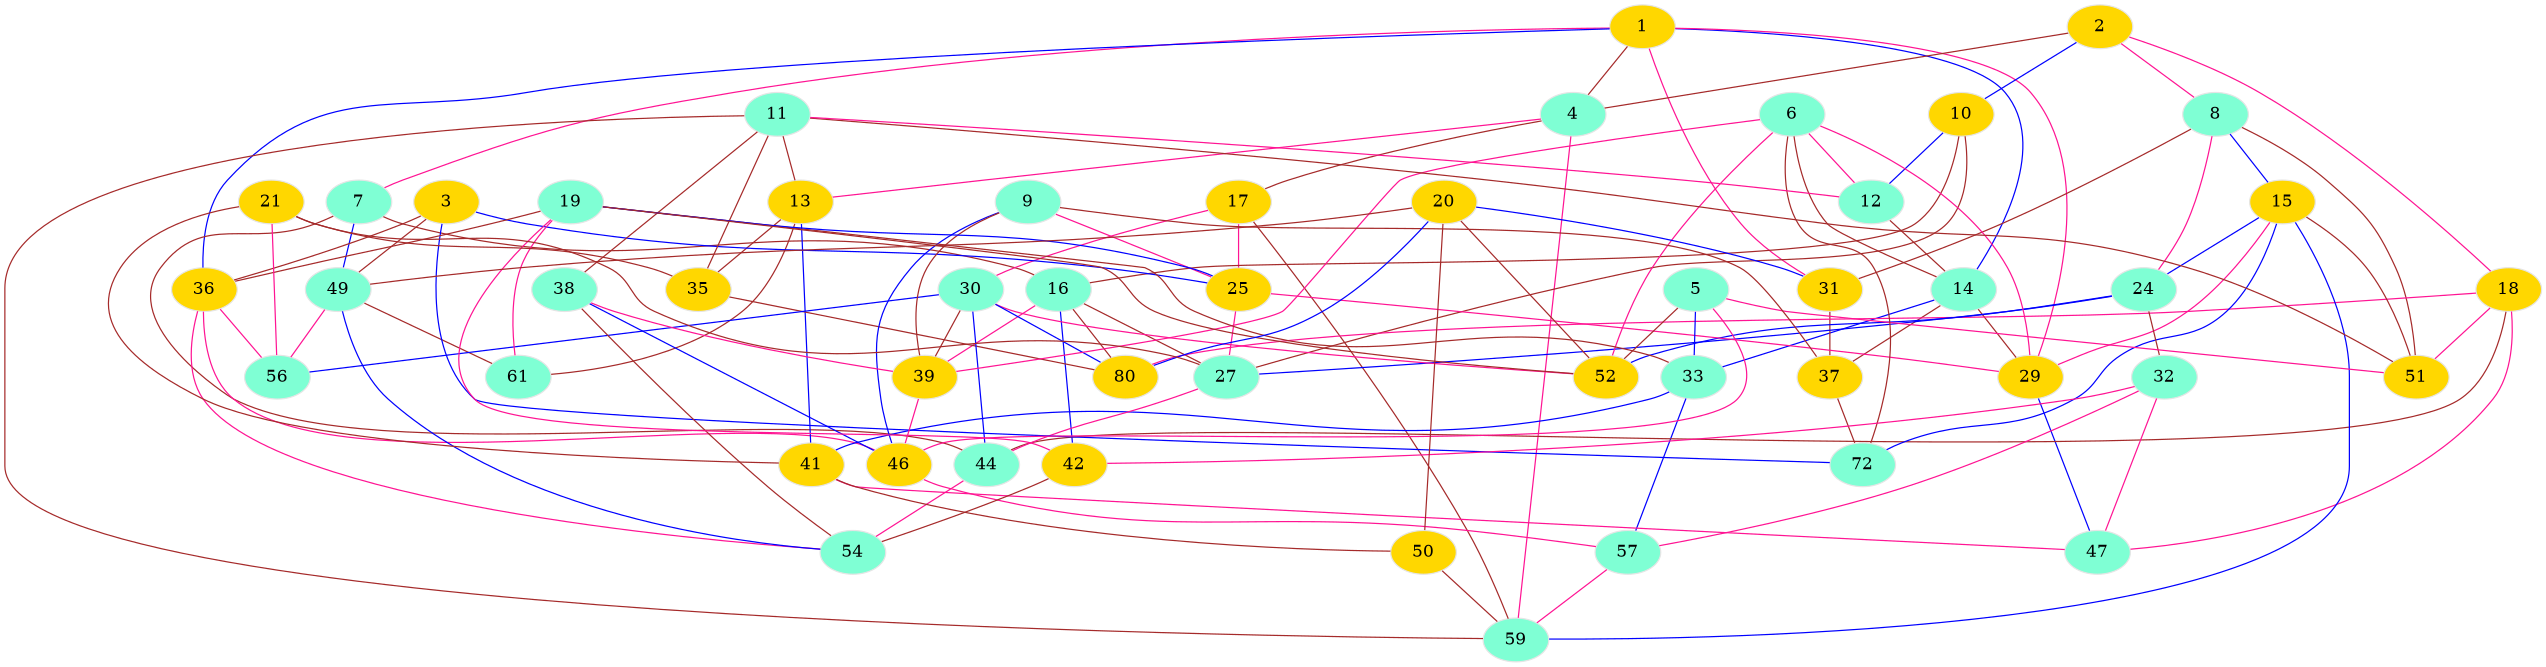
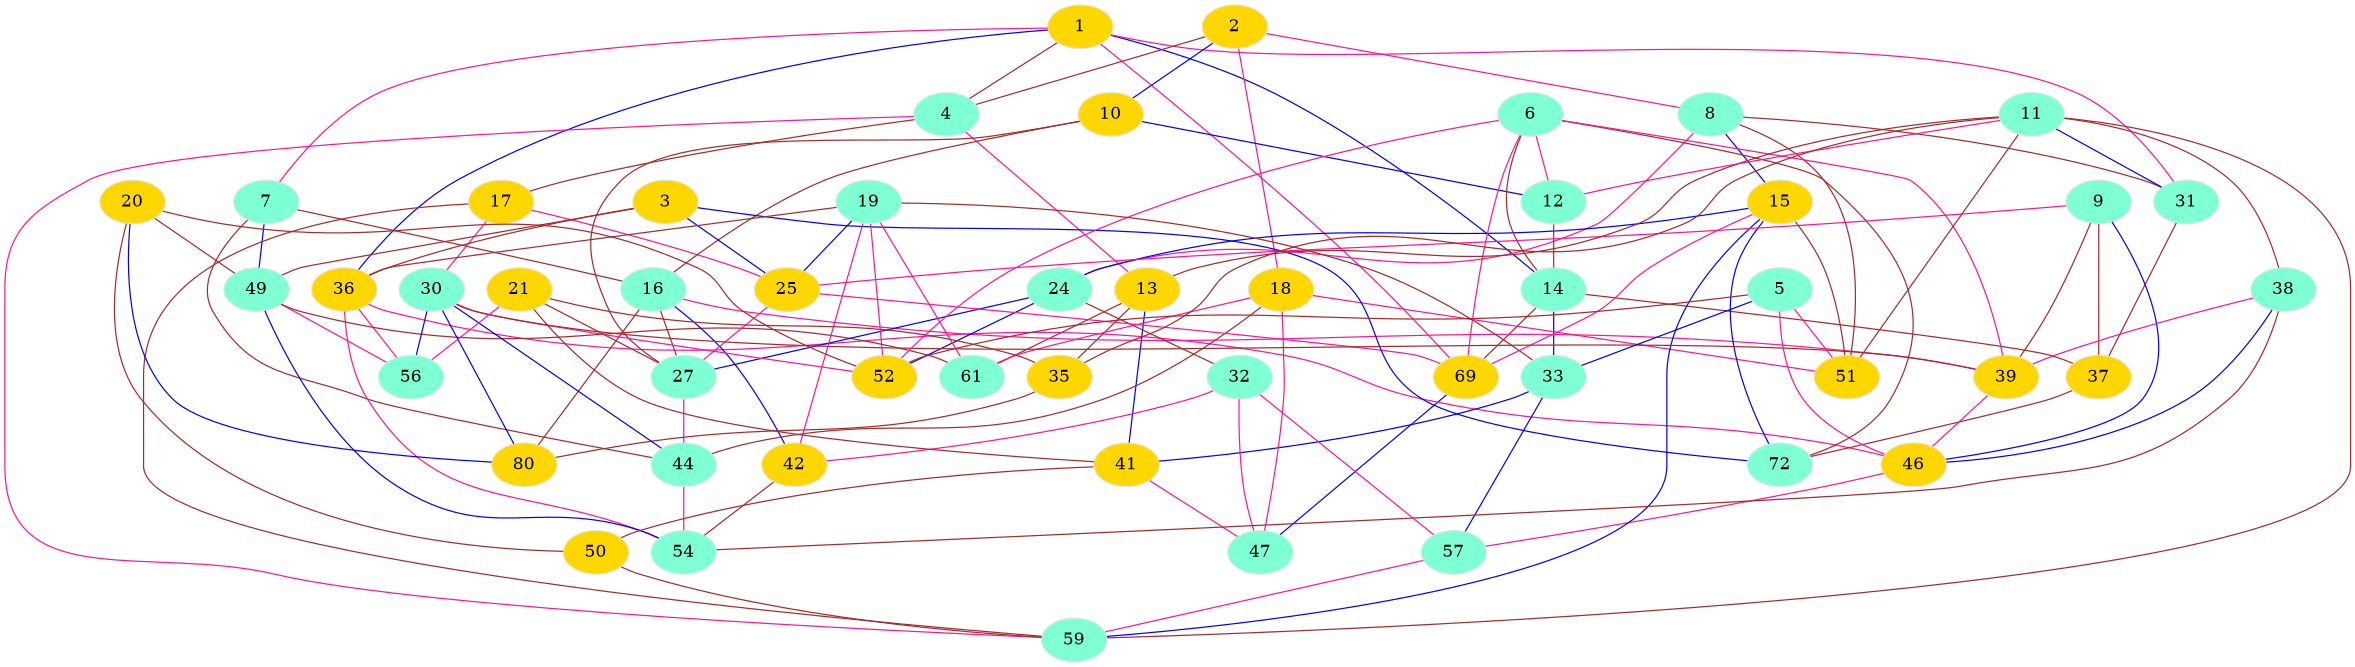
edge "20" -- "31": now "11" -- "31"
node "31": fillcolor gold -> aquamarine
edge "19" -- "52": color brown -> deeppink
edge "18" -- "80": now "18" -- "61"
node "29": label "29" -> "69"
